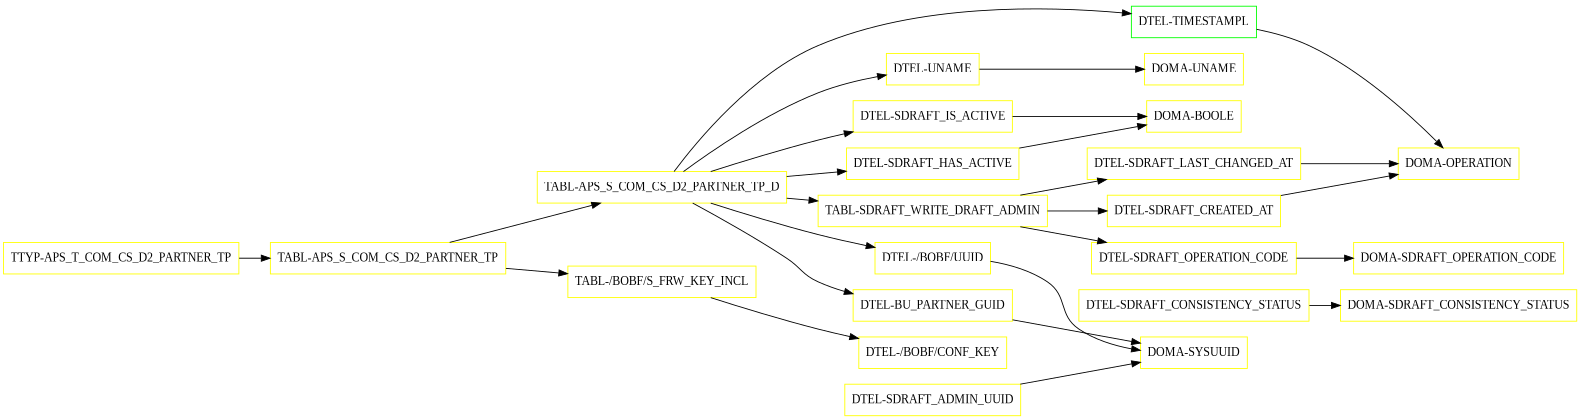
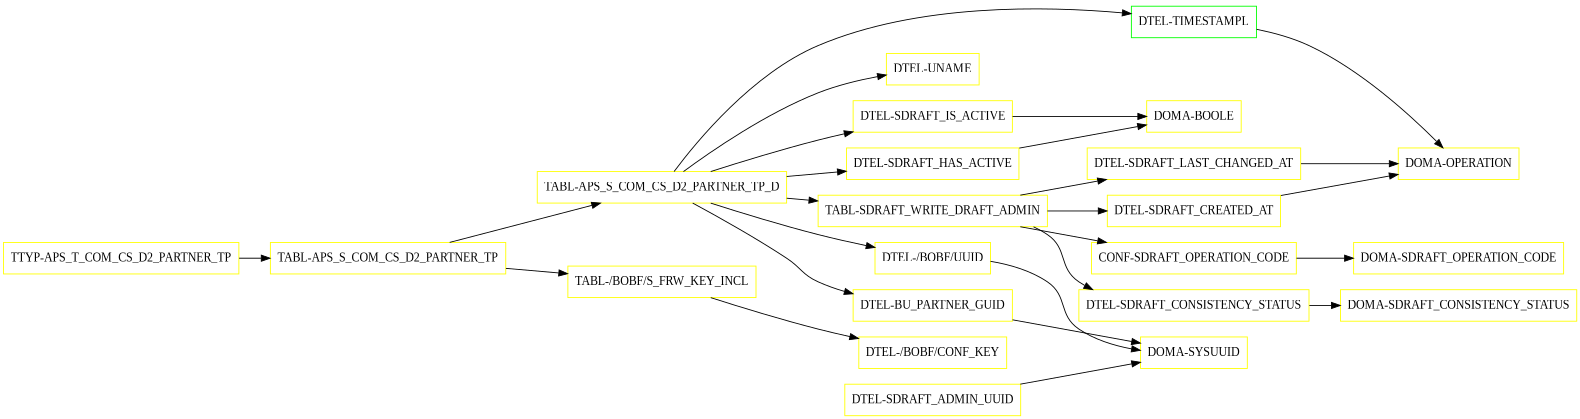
node "DOMA-UNAME": removed
edge "TABL-SDRAFT_WRITE_DRAFT_ADMIN" -> "DTEL-SDRAFT_CONSISTENCY_STATUS": added
node "DTEL-SDRAFT_OPERATION_CODE": label "DTEL-SDRAFT_OPERATION_CODE" -> "CONF-SDRAFT_OPERATION_CODE"
